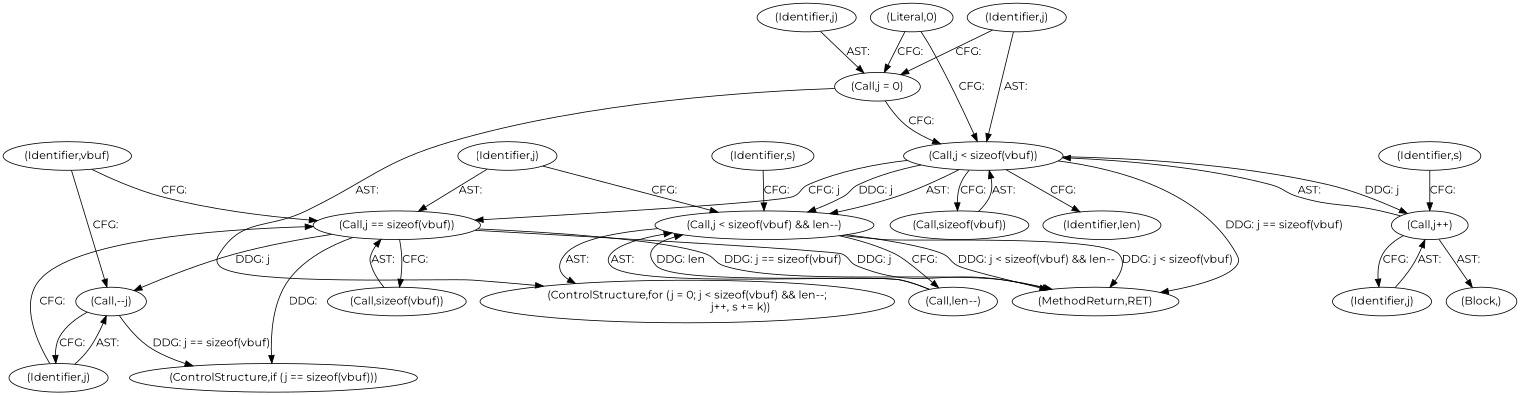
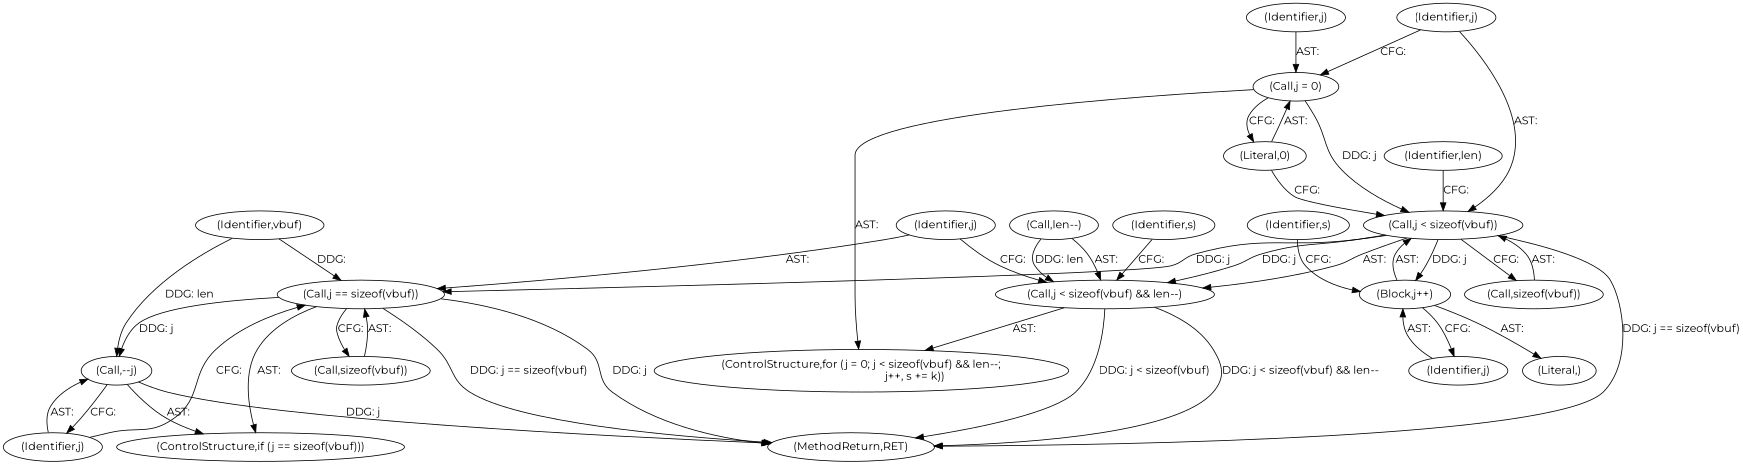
edge "(Literal,0)" -> "(Call,j = 0)": label "CFG: " -> "AST: "
edge "(Call,j = 0)" -> "(Literal,0)": added, label "CFG:"
edge "(Call,j = 0)" -> "(Call,j < sizeof(vbuf))": label "CFG: " -> "DDG: j"
edge "(Call,j < sizeof(vbuf))" -> "(Identifier,len)": reversed
edge "(Identifier,vbuf)" -> "(Call,j == sizeof(vbuf))": label "CFG: " -> "DDG: "
edge "(Call,j < sizeof(vbuf))" -> "(Call,j == sizeof(vbuf))": label "CFG: j" -> "DDG: j"
edge "(Identifier,vbuf)" -> "(Call,--j)": label "CFG: " -> "DDG: len"
node "(Call,j++)": label "(Call,j++)" -> "(Block,j++)"
edge "(Call,j < sizeof(vbuf) && len--)" -> "(Call,len--)": removed, label "CFG:"
edge "(Call,j == sizeof(vbuf))" -> "(ControlStructure,if (j == sizeof(vbuf)))": label "DDG: " -> "AST: "
node "(Block,)": label "(Block,)" -> "(Literal,)"
edge "(Call,--j)" -> "(ControlStructure,if (j == sizeof(vbuf)))": label "DDG: j == sizeof(vbuf)" -> "AST: "
edge "(Call,--j)" -> "(MethodReturn,RET)": added, label "DDG: j"
